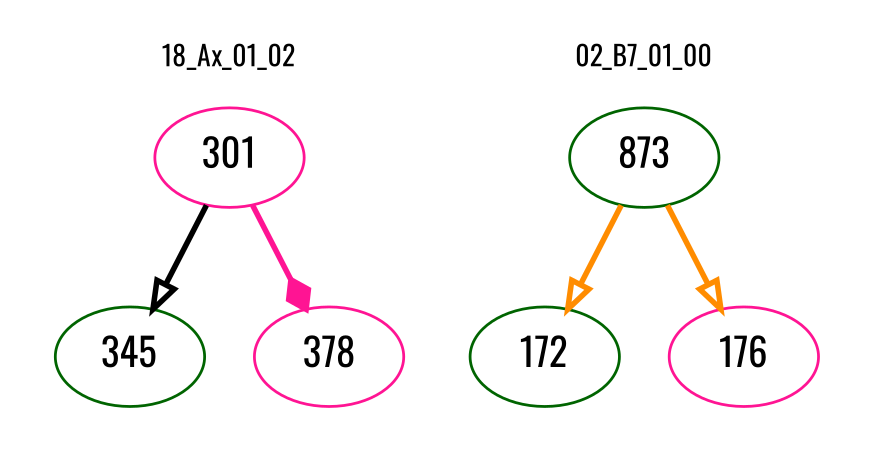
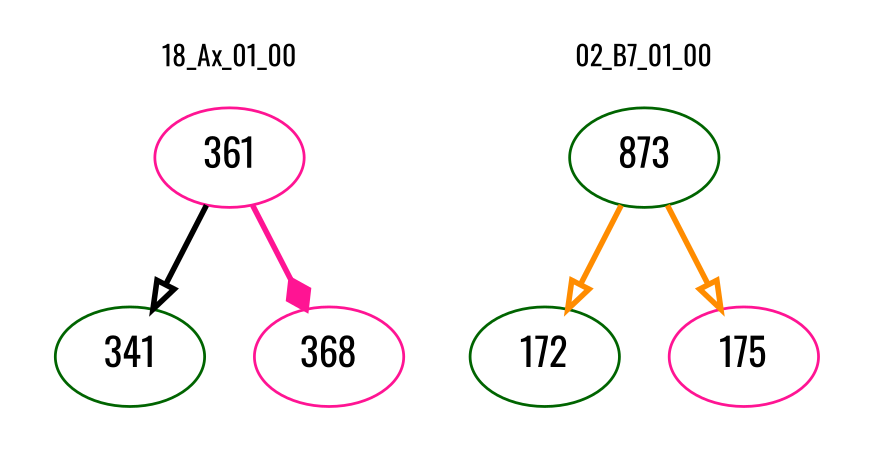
cluster "18_Ax_01_02": label "18_Ax_01_02" -> "18_Ax_01_00"
node "301": label "301" -> "361"
node "345": label "345" -> "341"
node "378": label "378" -> "368"
node "176": label "176" -> "175"
